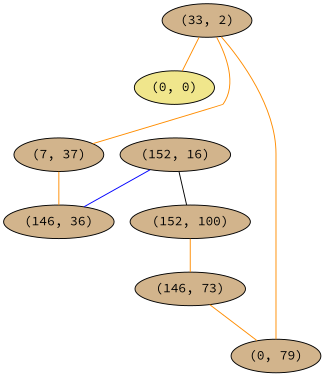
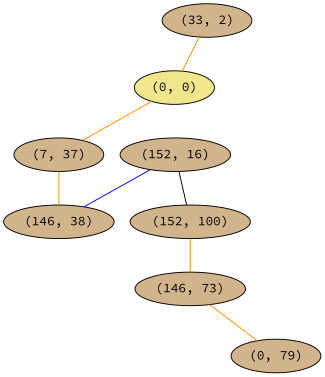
edge "(33, 2)" -- "(7, 37)": now "(0, 0)" -- "(7, 37)"
edge "(33, 2)" -- "(0, 79)": removed
node "(146, 36)": label "(146, 36)" -> "(146, 38)"
